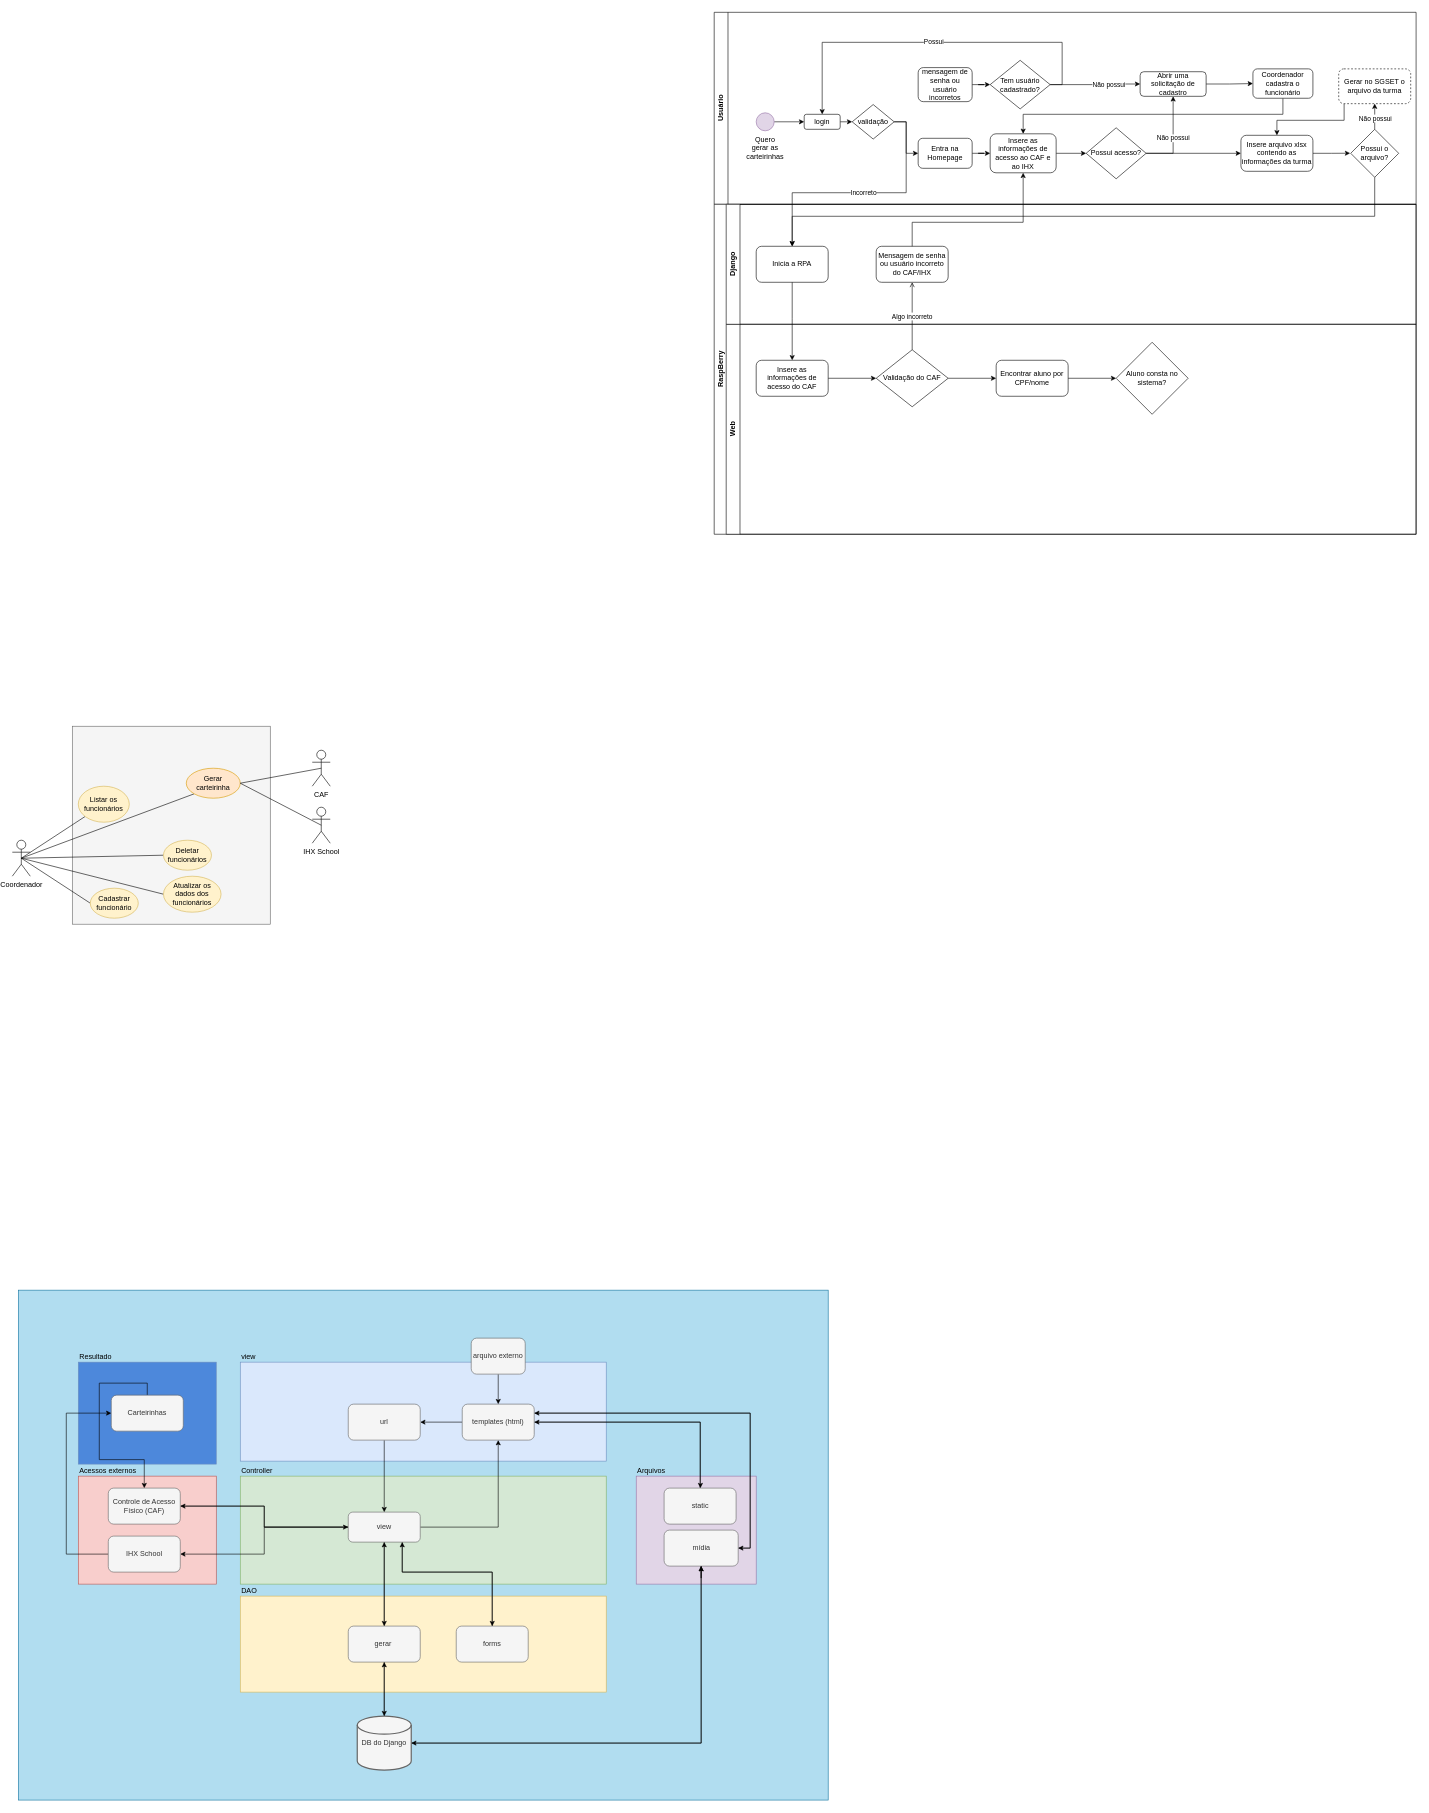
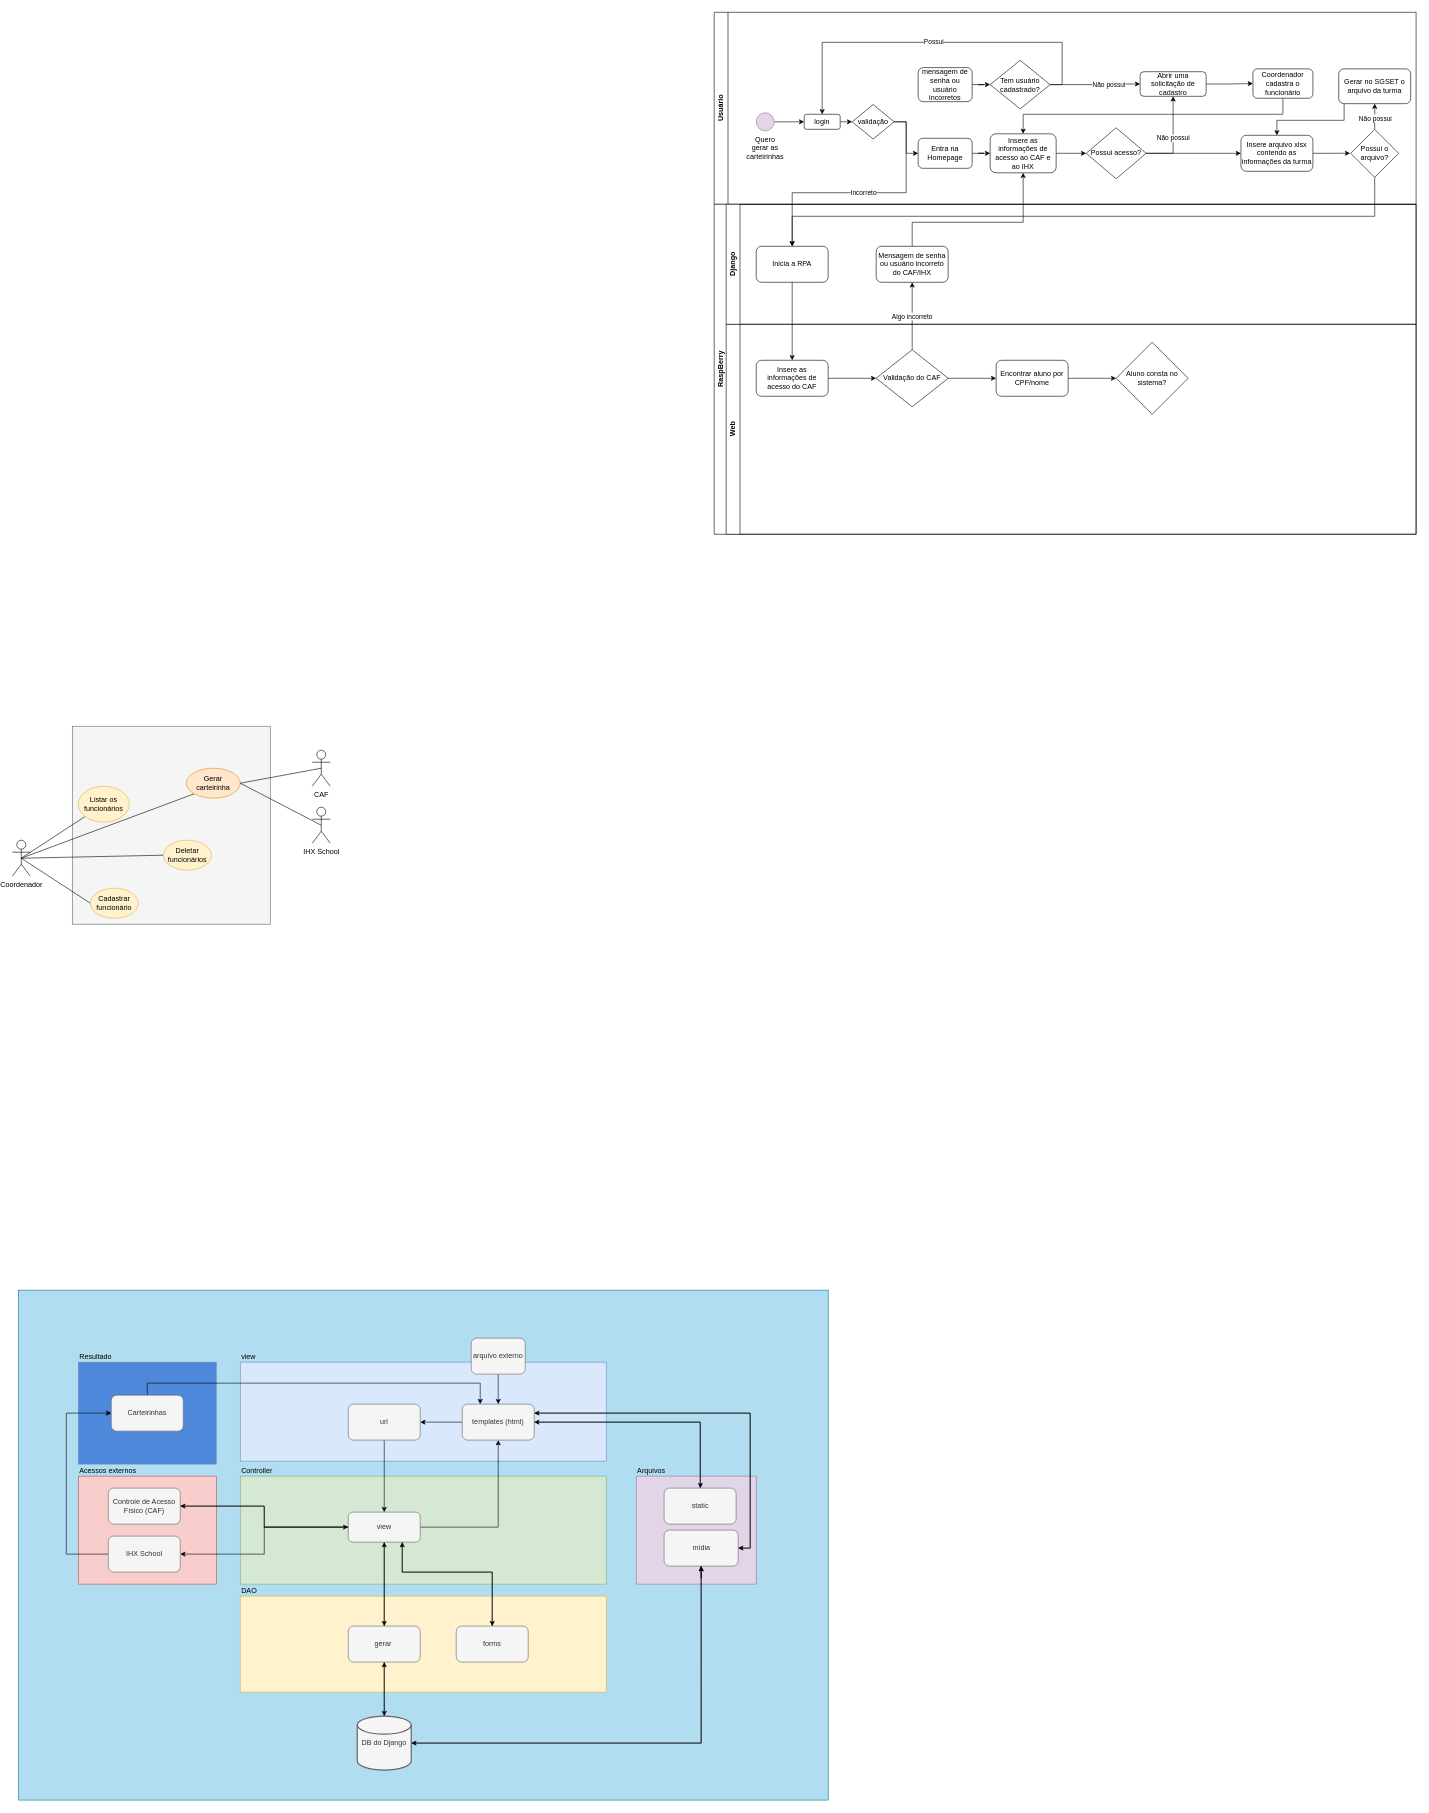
node "Gerar no SGSET o arquivo da turma": style dashed -> solid
edge "Validação do CAF" -> "Mensagem de senha ou usuário incorreto do CAF/IHX": arrowhead open -> classic
edge "Coordenador" -- "Atualizar os dados dos funcionários": removed
node "Atualizar os dados dos funcionários": removed
edge "Carteirinhas" -> "Controle de Acesso Físico (CAF)": now "Carteirinhas" -> "templates (html)"
